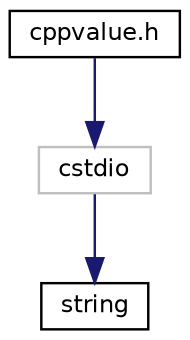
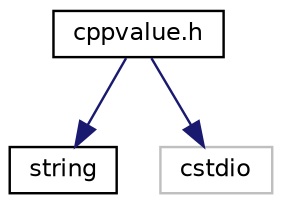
edge "cstdio" -> "string": now "cppvalue.h" -> "string"
